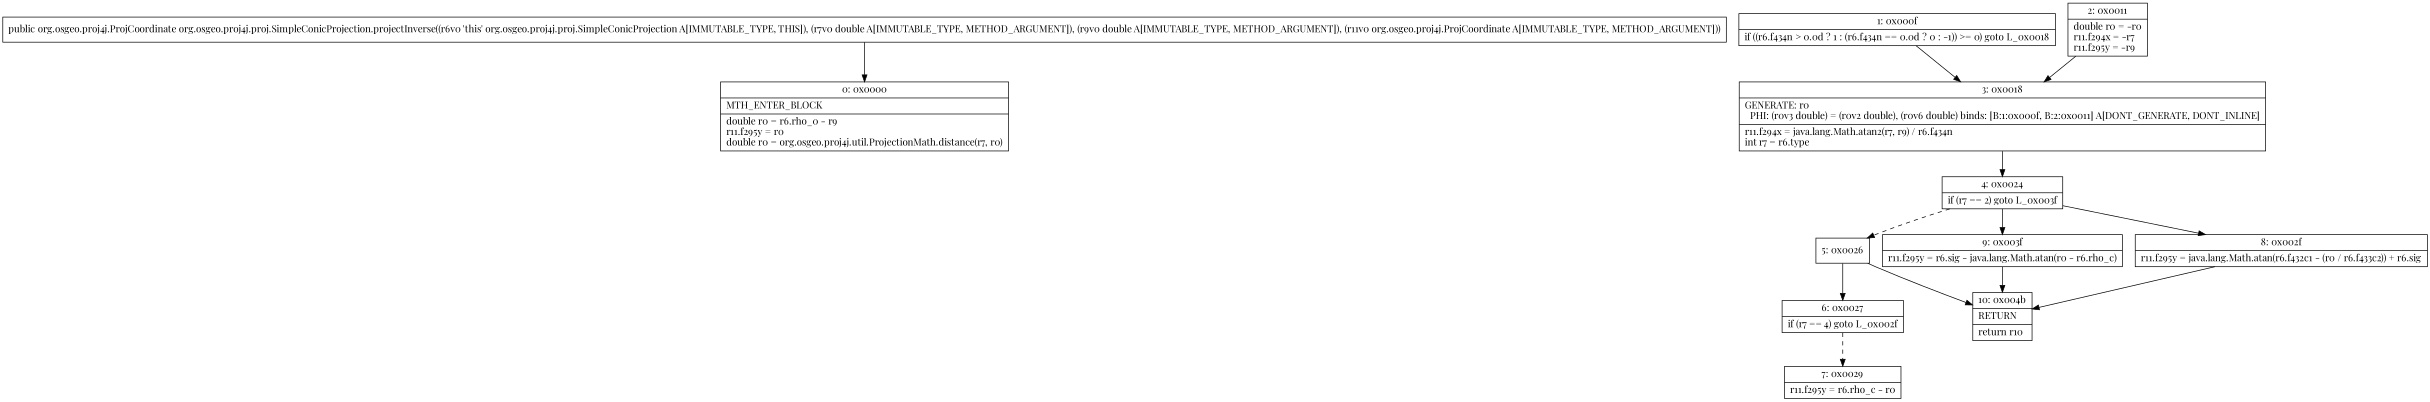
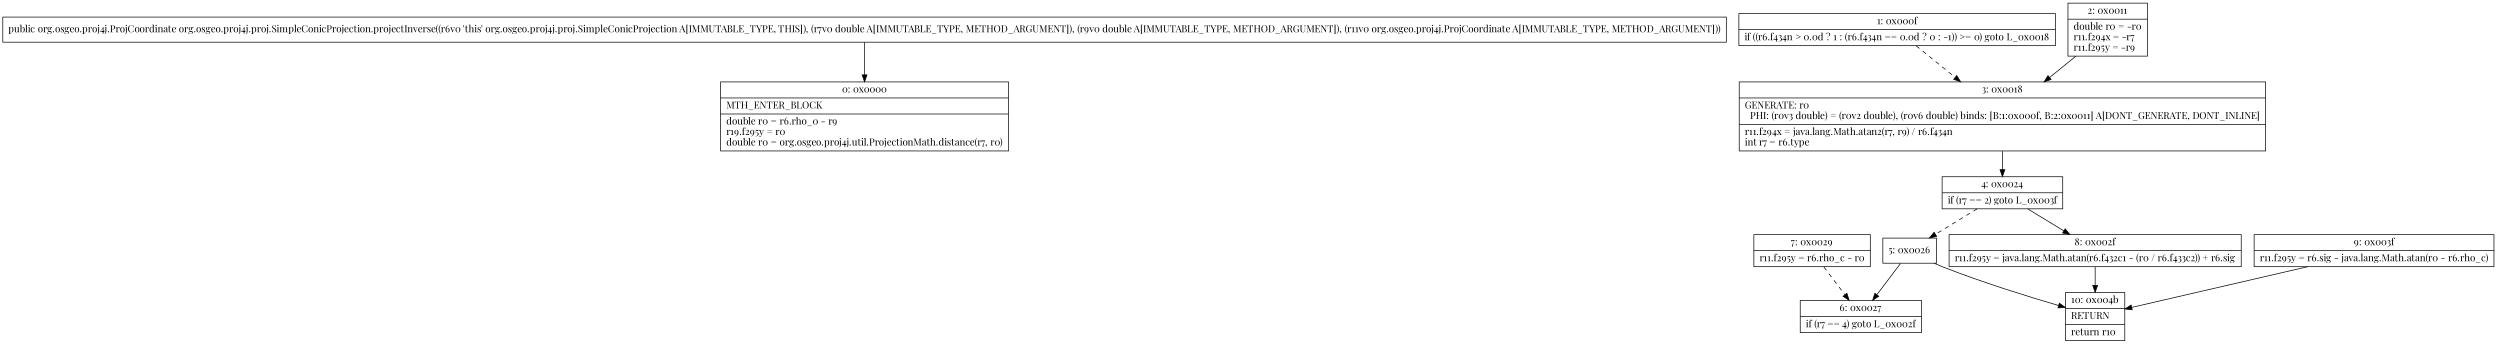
edge "1: 0x000f" -> "3: 0x0018": style solid -> dashed
node "0: 0x0000": text "r11.f295y = r0" -> "r19.f295y = r0"
edge "4: 0x0024" -> "9: 0x003f": removed
edge "6: 0x0027" -> "7: 0x0029": reversed
